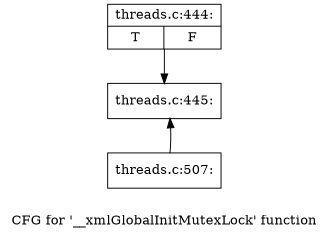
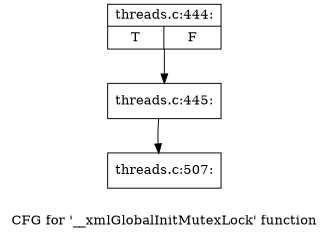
edge "threads.c:507:" -> "threads.c:445:": reversed
